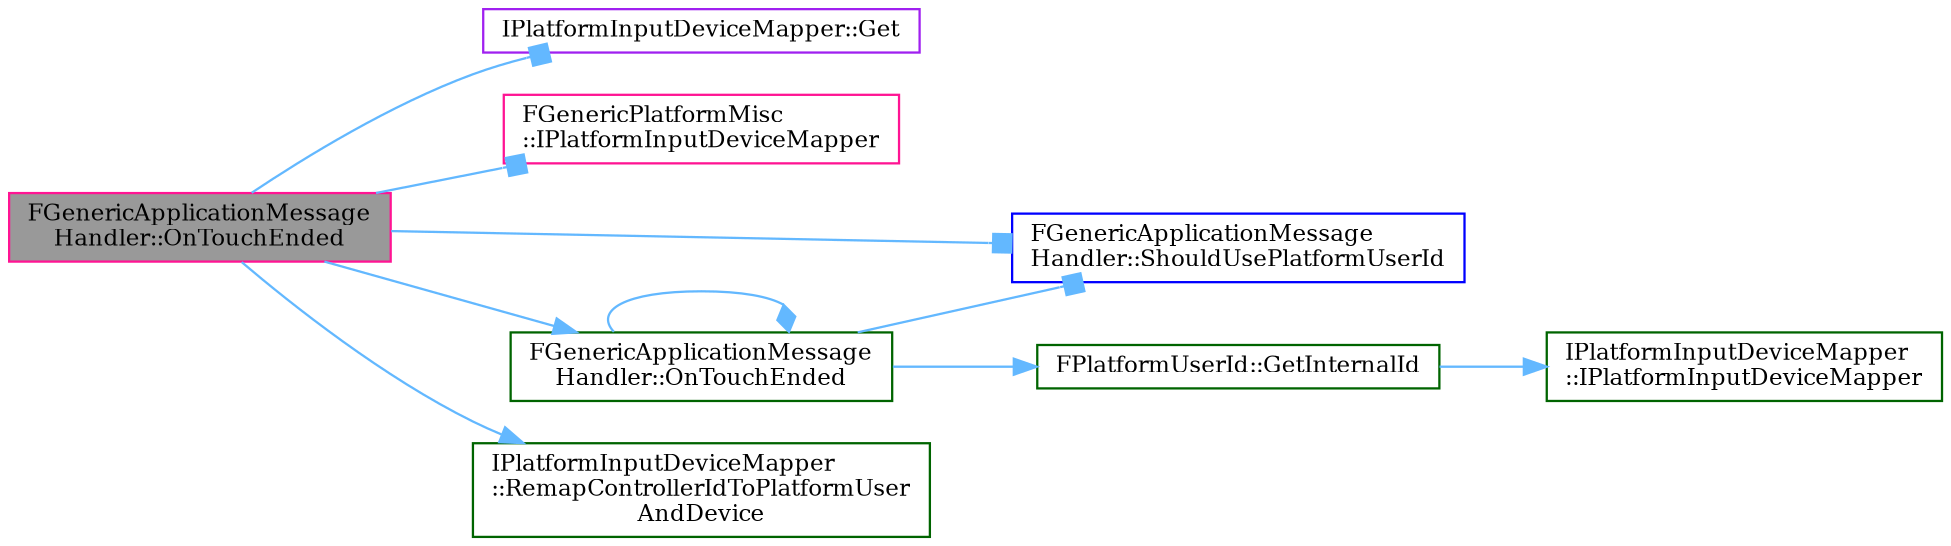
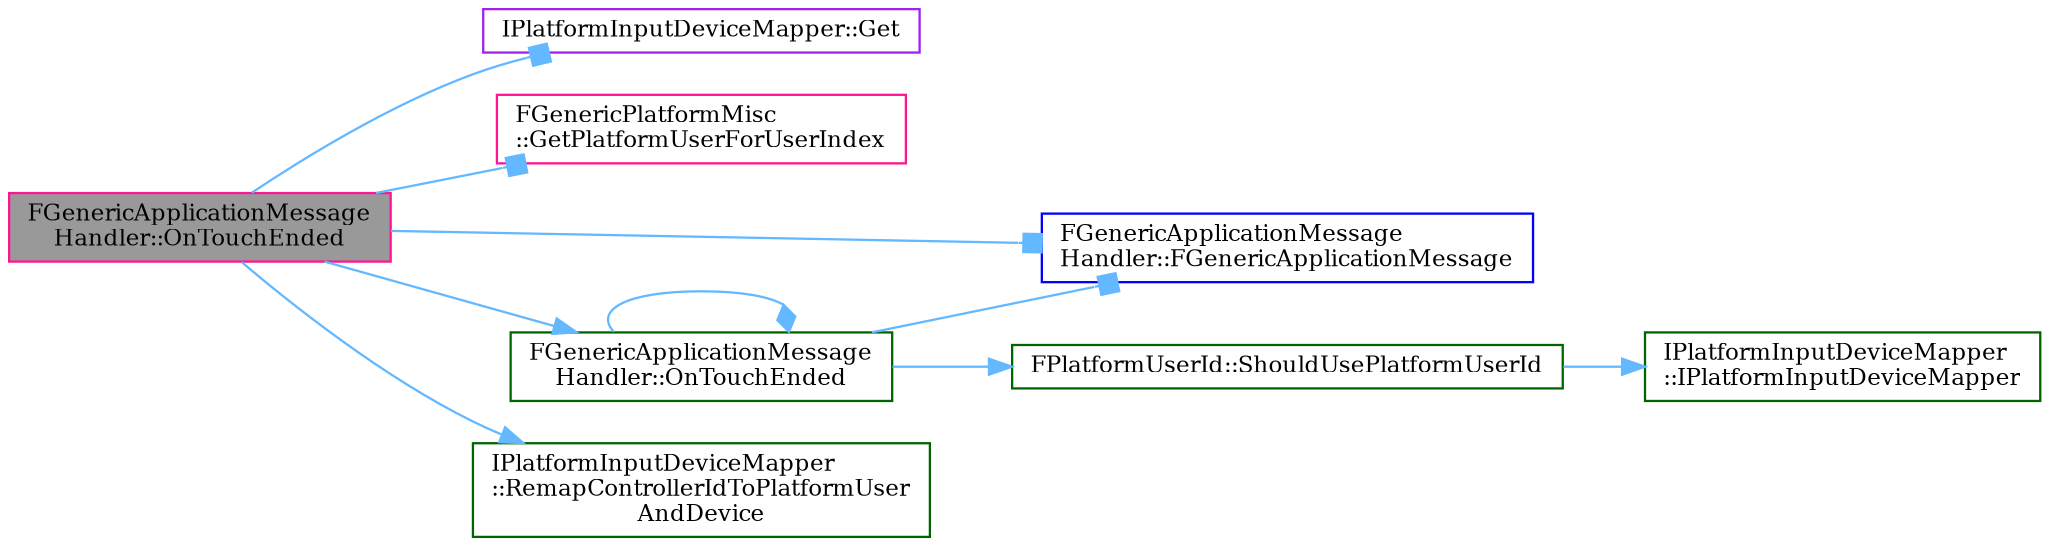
node "FGenericPlatformMisc ::IPlatformInputDeviceMapper": label "FGenericPlatformMisc ::IPlatformInputDeviceMapper" -> "FGenericPlatformMisc ::GetPlatformUserForUserIndex"
node "FGenericApplicationMessage Handler::ShouldUsePlatformUserId": label "FGenericApplicationMessage Handler::ShouldUsePlatformUserId" -> "FGenericApplicationMessage Handler::FGenericApplicationMessage"
node "FPlatformUserId::GetInternalId": label "FPlatformUserId::GetInternalId" -> "FPlatformUserId::ShouldUsePlatformUserId"
